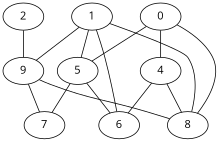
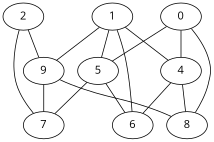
edge "1" -- "8": now "1" -- "4"
edge "2" -- "7": added
